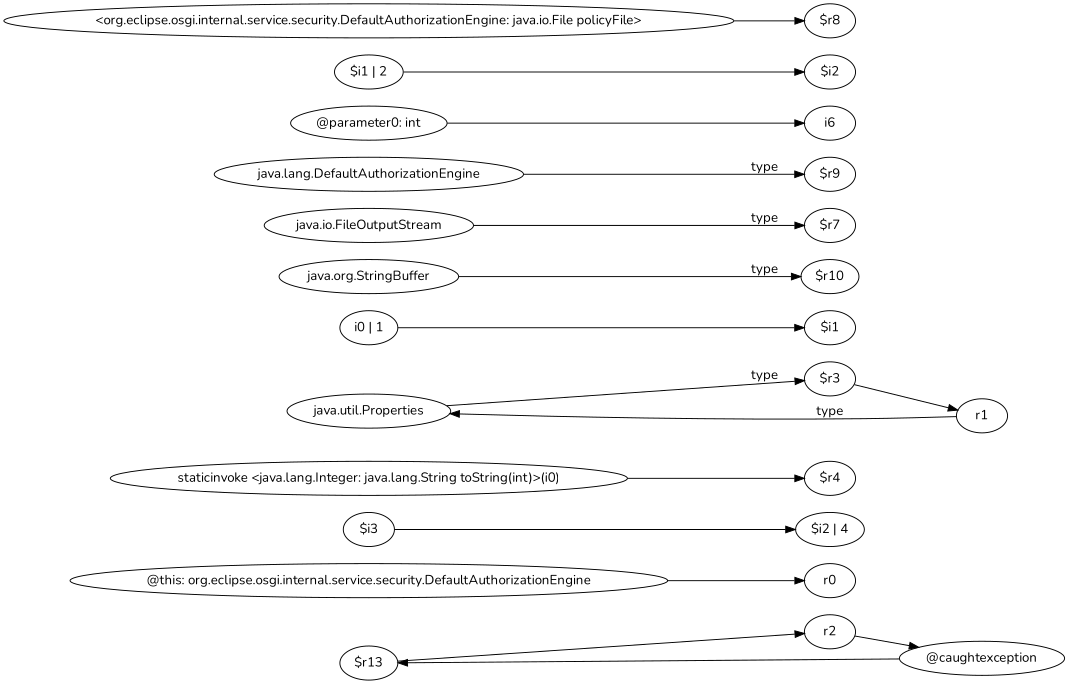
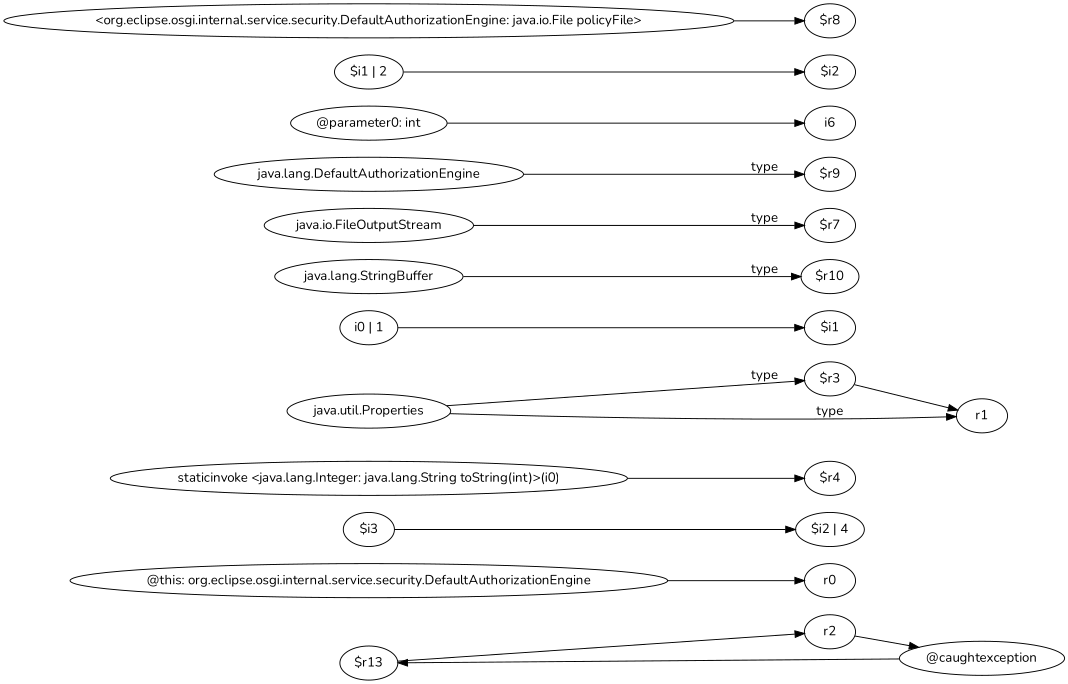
node "java.org.StringBuffer": label "java.org.StringBuffer" -> "java.lang.StringBuffer"
edge "r1" -> "java.util.Properties": reversed
